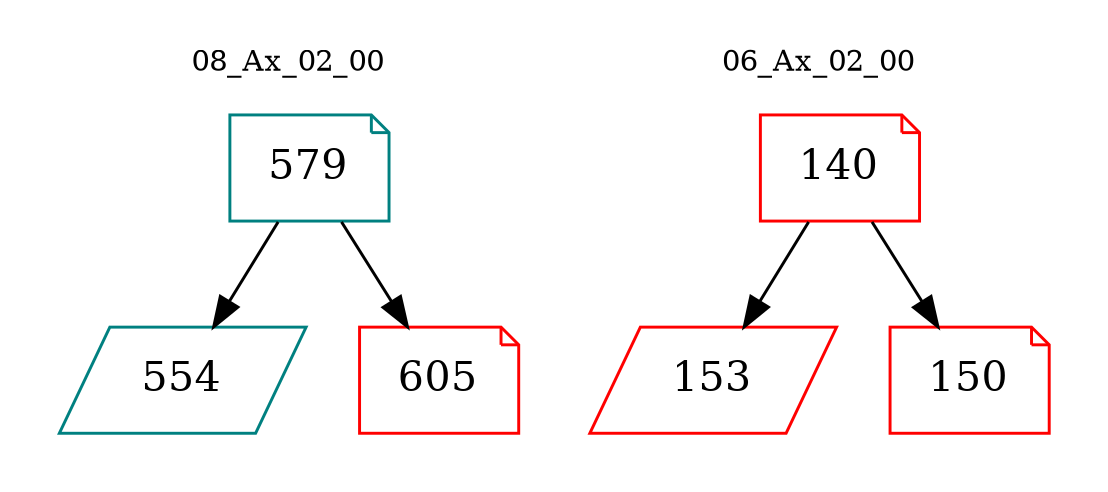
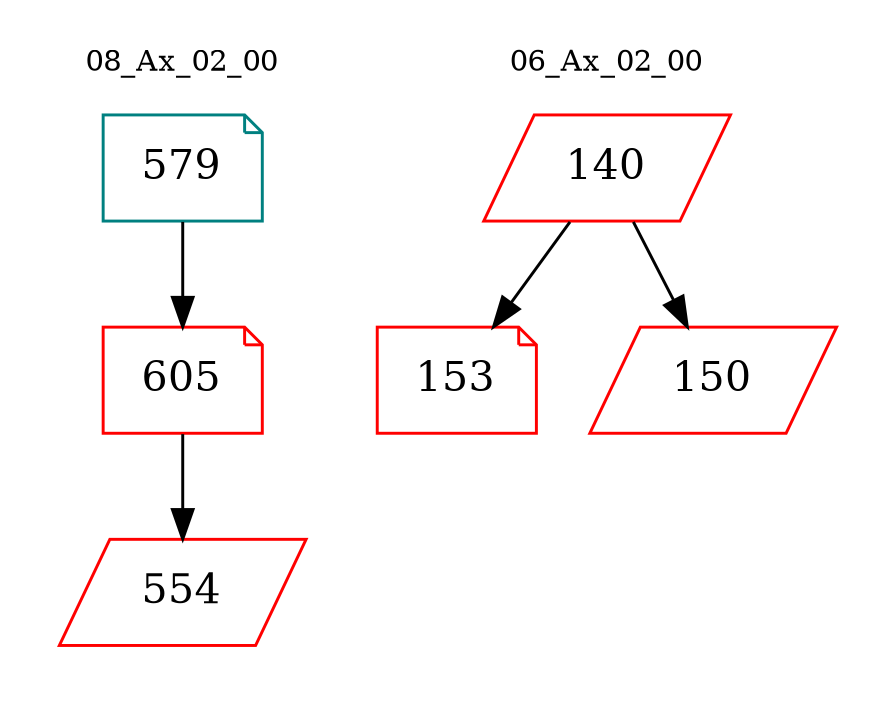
node "140": shape note -> parallelogram
edge "579" -> "554": now "605" -> "554"
node "554": color teal -> red
node "153": shape parallelogram -> note
node "150": shape note -> parallelogram
